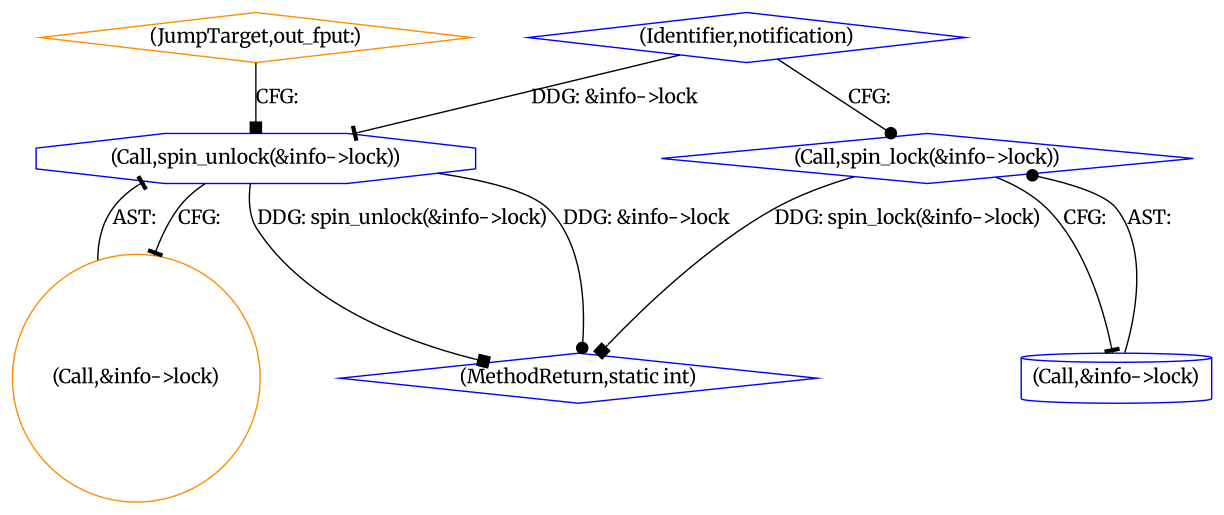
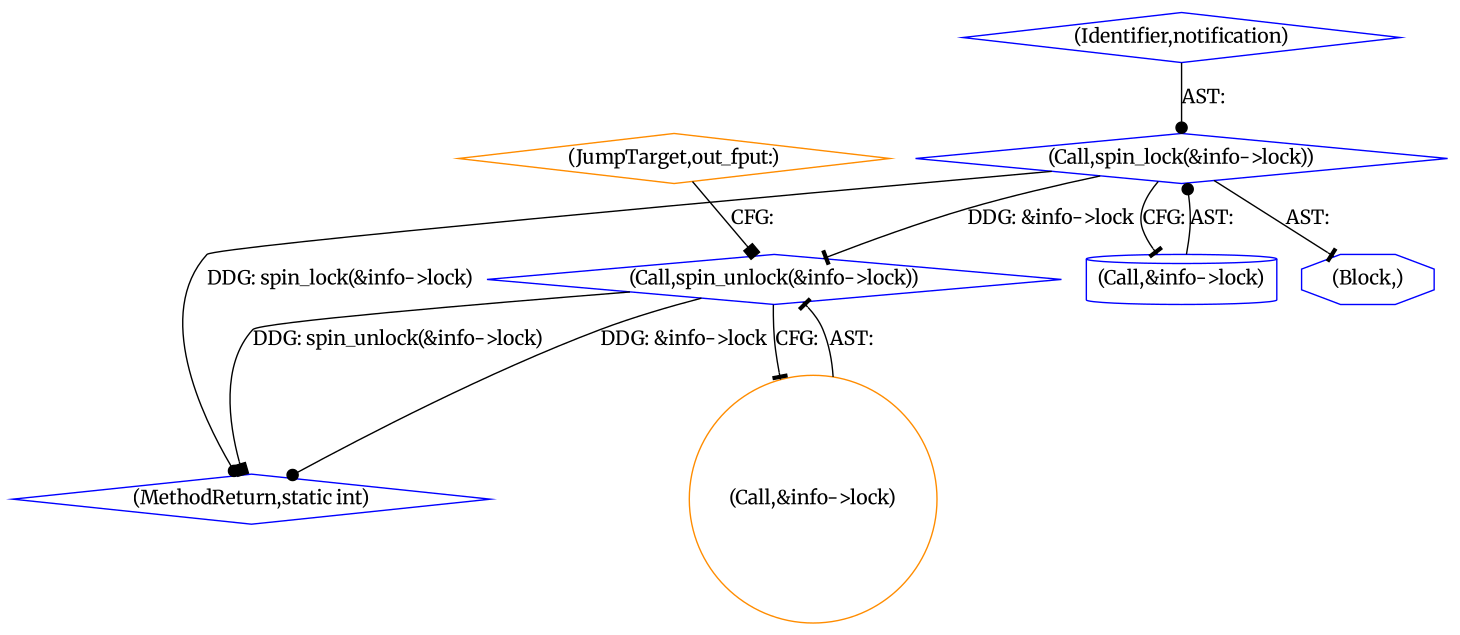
edge "(Identifier,notification)" -> "(Call,spin_unlock(&info->lock))": now "(Call,spin_lock(&info->lock))" -> "(Call,spin_unlock(&info->lock))"
edge "(Identifier,notification)" -> "(Call,spin_lock(&info->lock))": label "CFG: " -> "AST: "
node "(Call,spin_unlock(&info->lock))": shape octagon -> diamond
edge "(Call,spin_lock(&info->lock))" -> "(MethodReturn,static int)": arrowhead box -> dot
node "(Block,)": added
